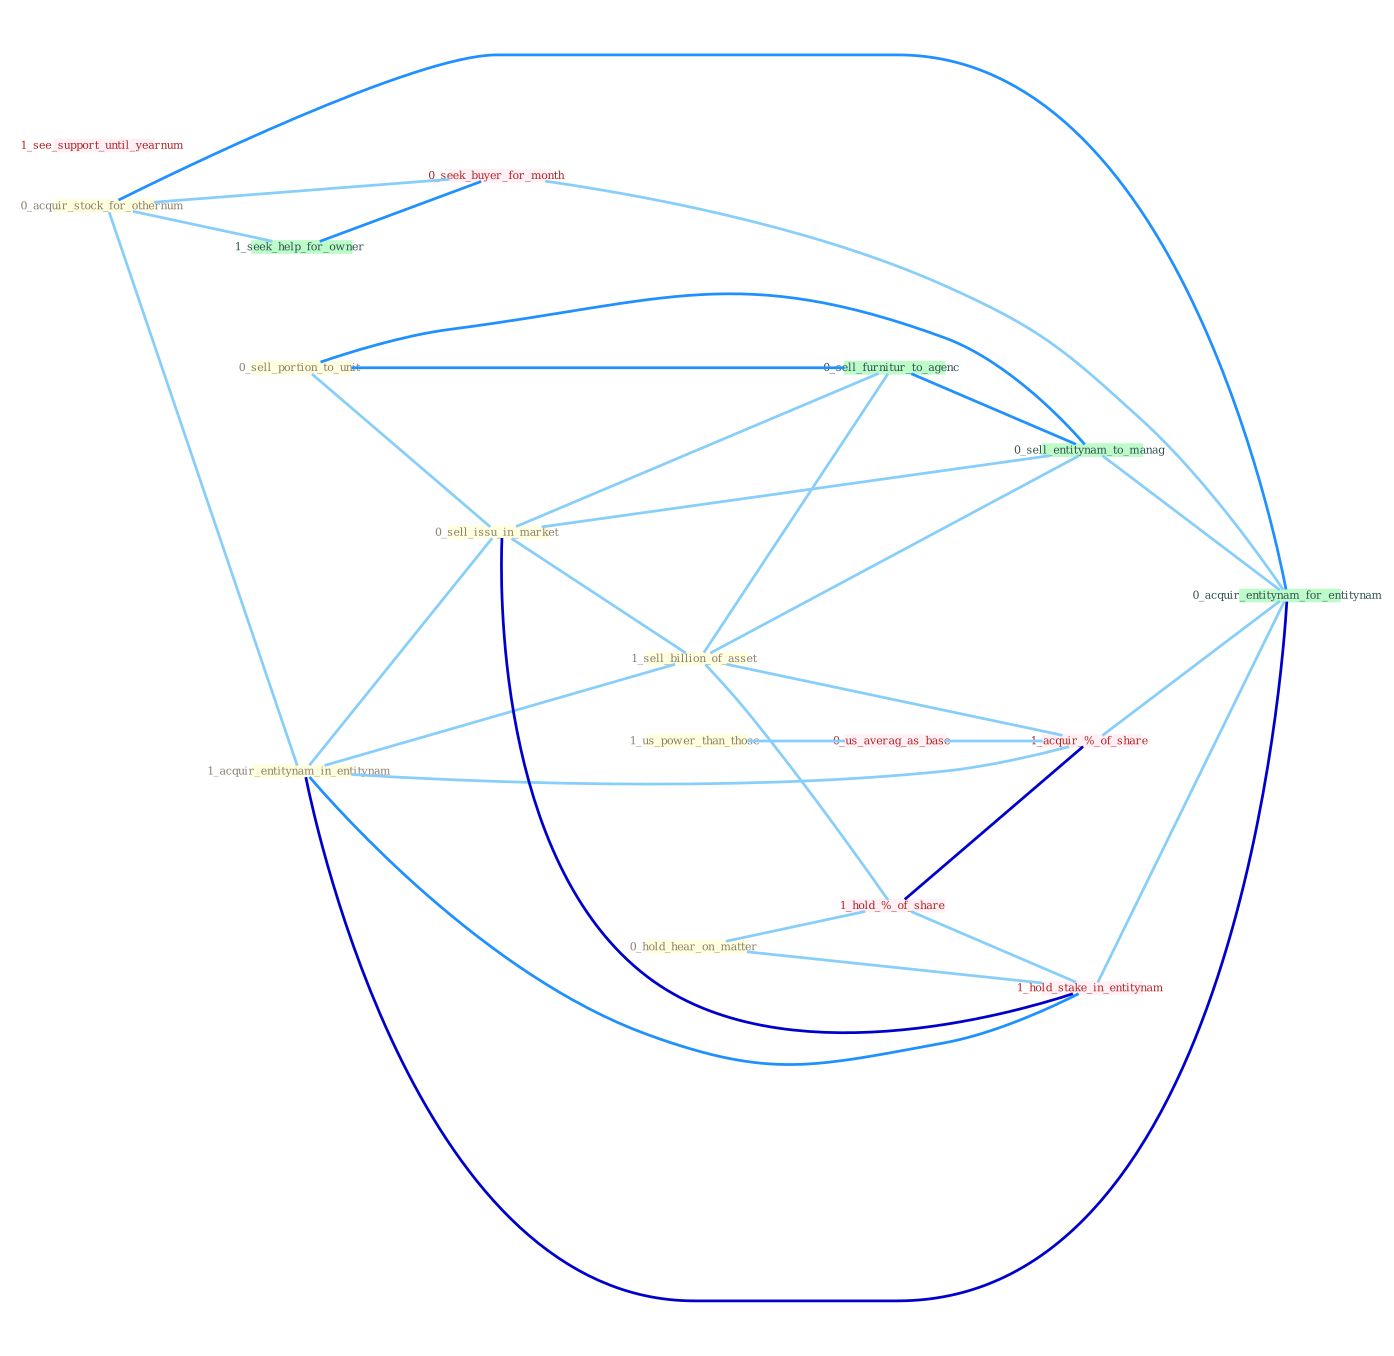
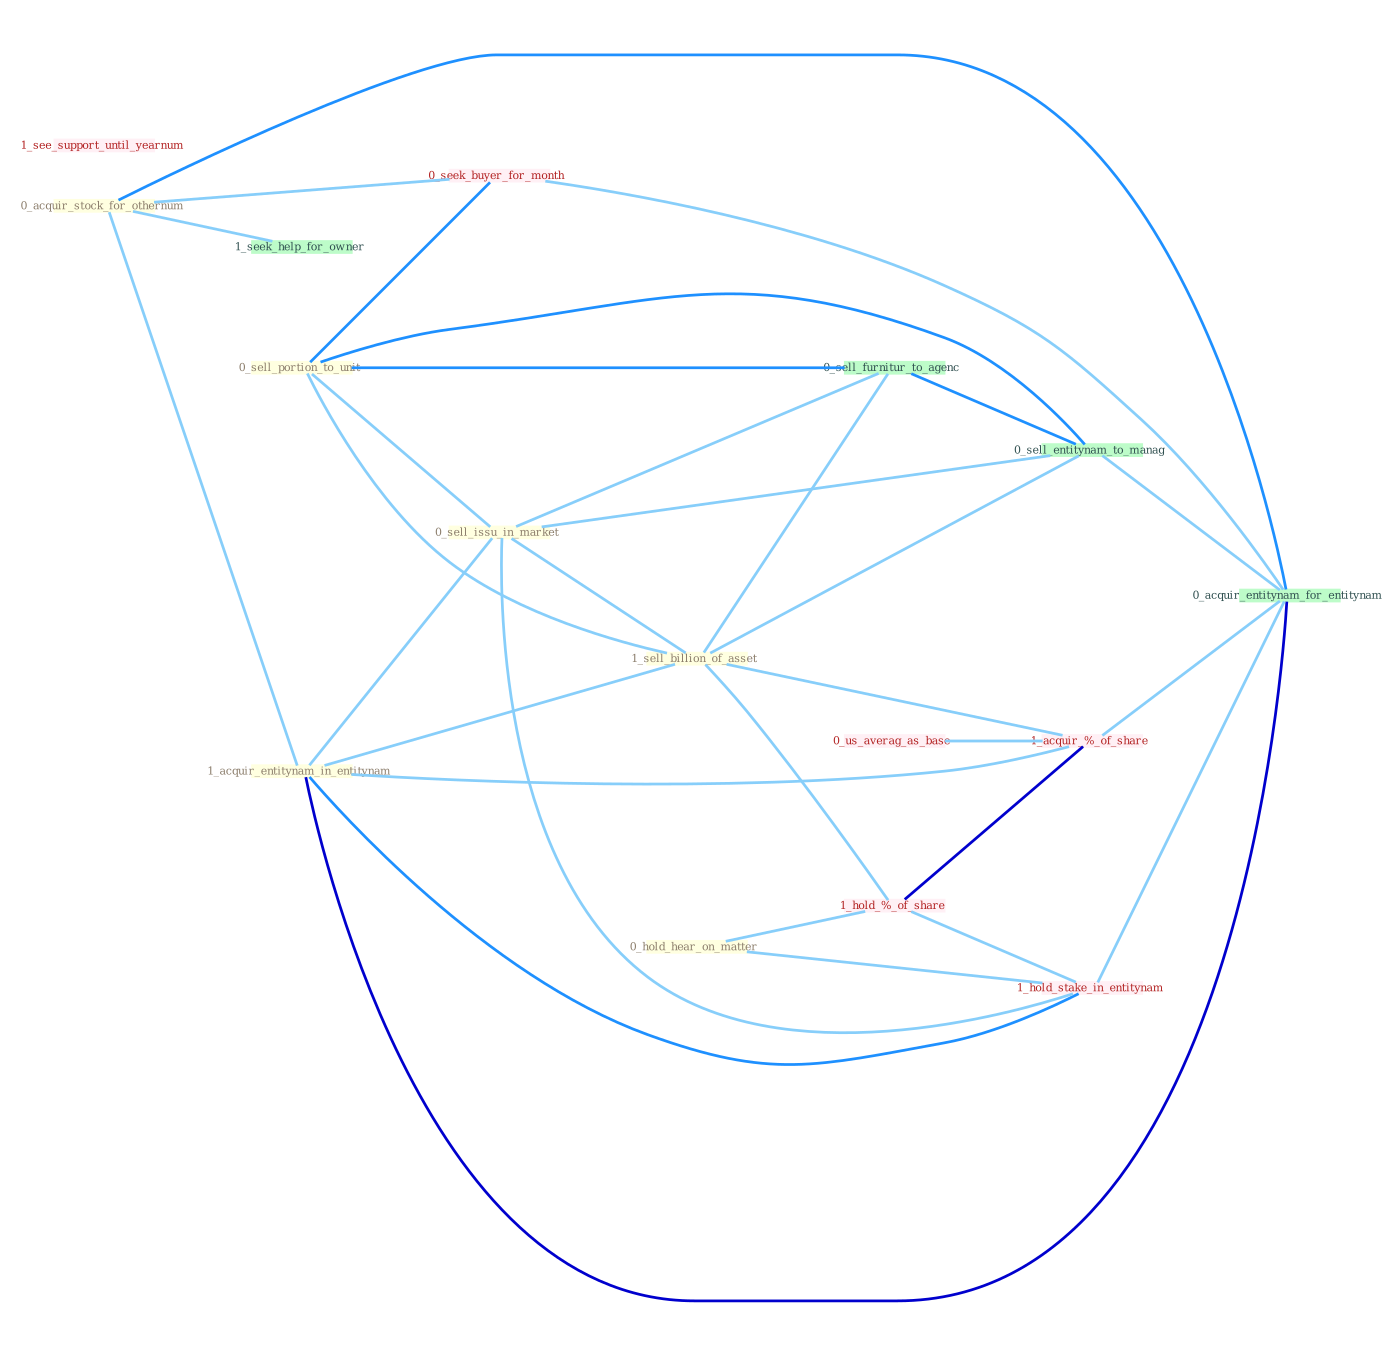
edge "0_seek_buyer_for_month" -- "1_seek_help_for_owner": now "0_seek_buyer_for_month" -- "0_sell_portion_to_unit"
edge "0_sell_portion_to_unit" -- "1_sell_billion_of_asset": added
node "1_us_power_than_those": removed
edge "0_sell_issu_in_market" -- "1_hold_stake_in_entitynam": color #0000cd -> #87cefa
